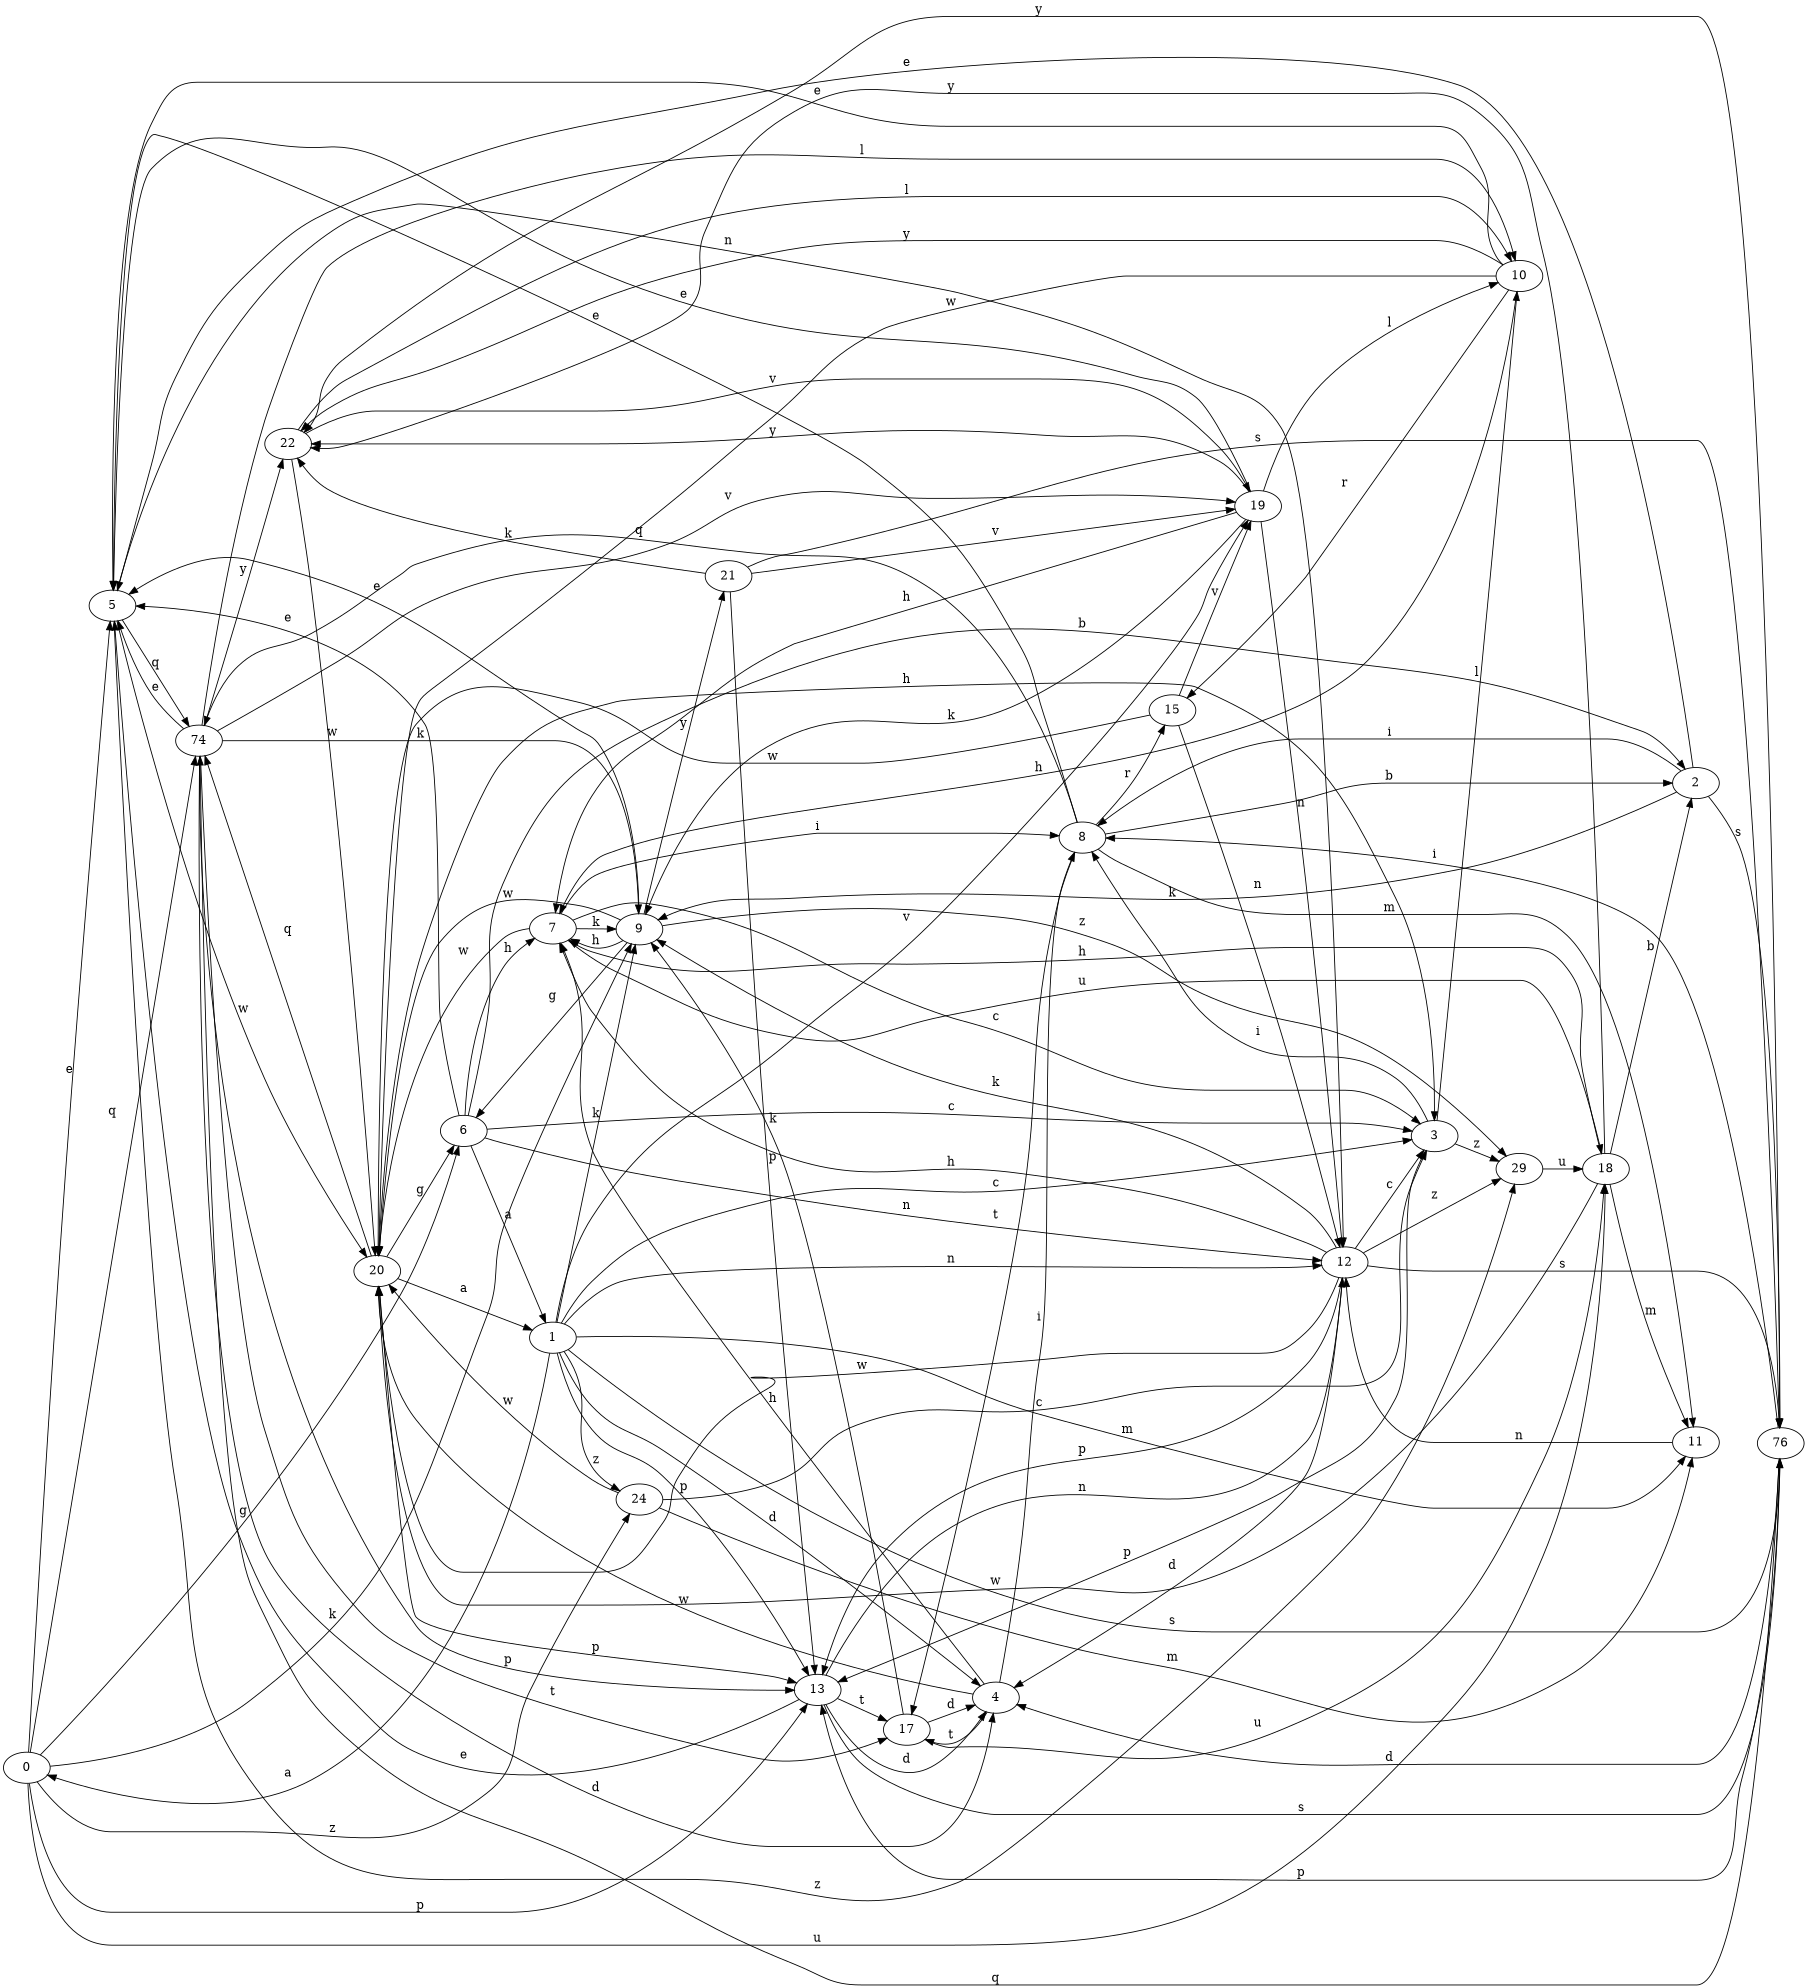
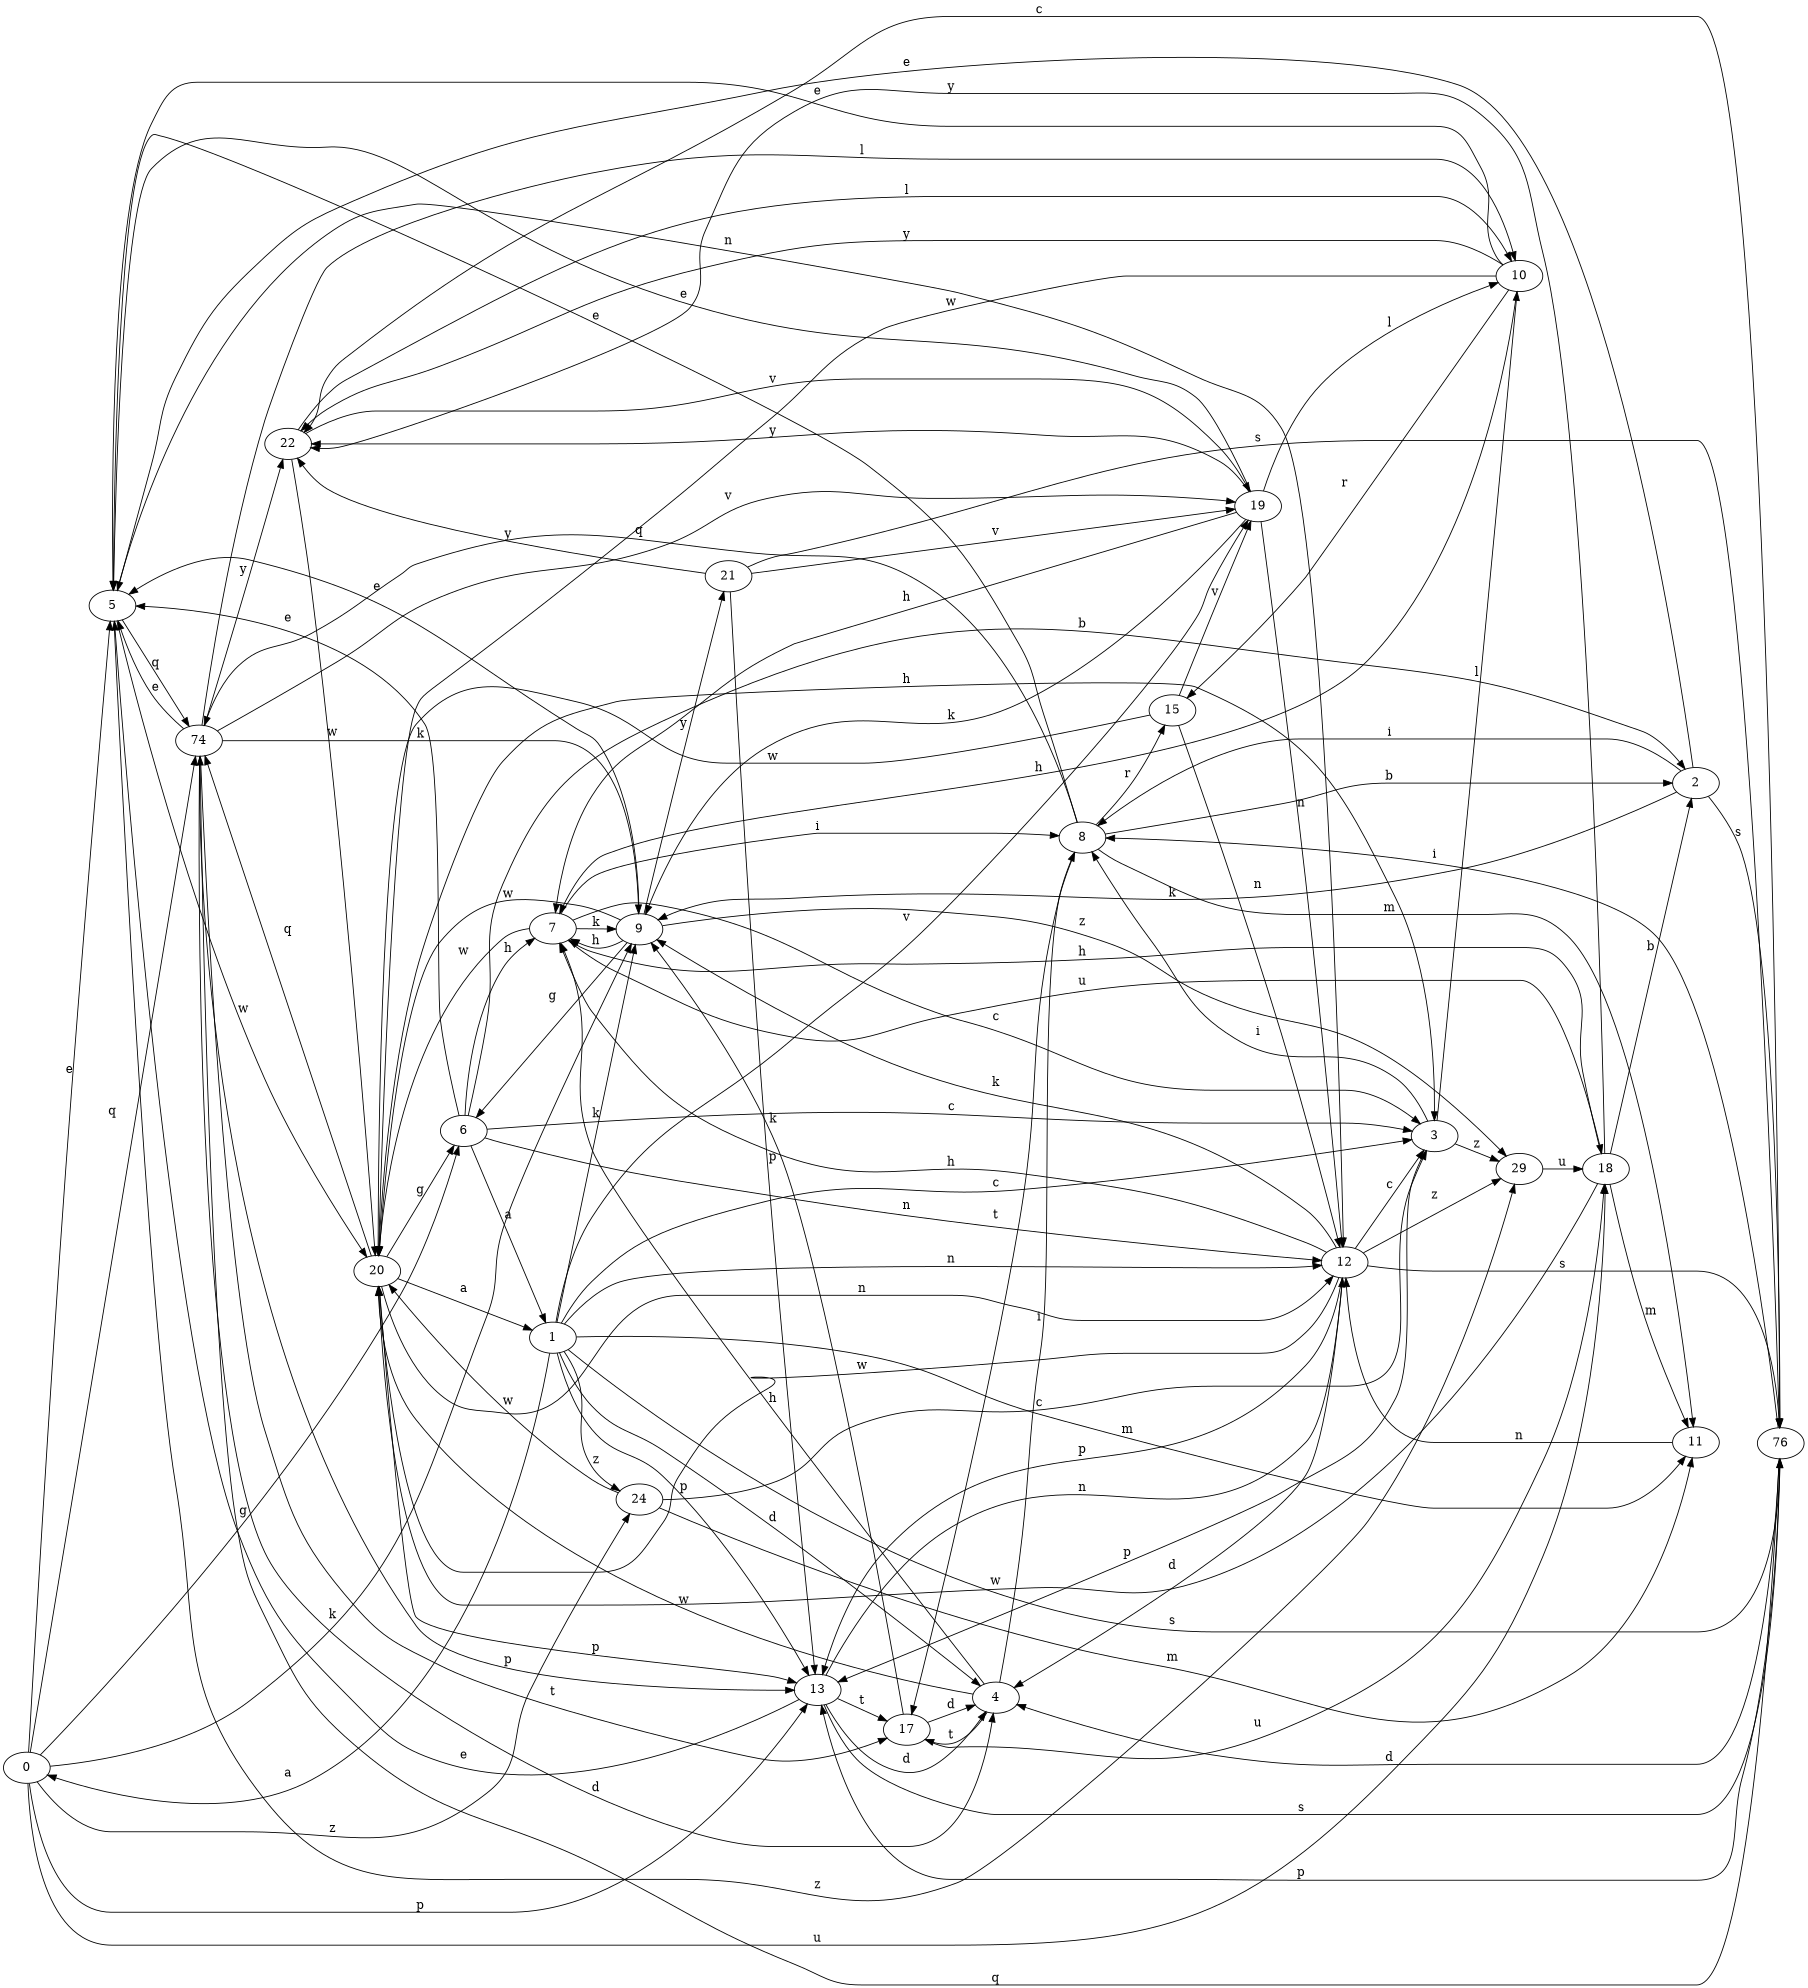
edge "76" -> "22": label "y" -> "c"
edge "21" -> "22": label "k" -> "y"
edge "20" -> "12": added, label "n"
